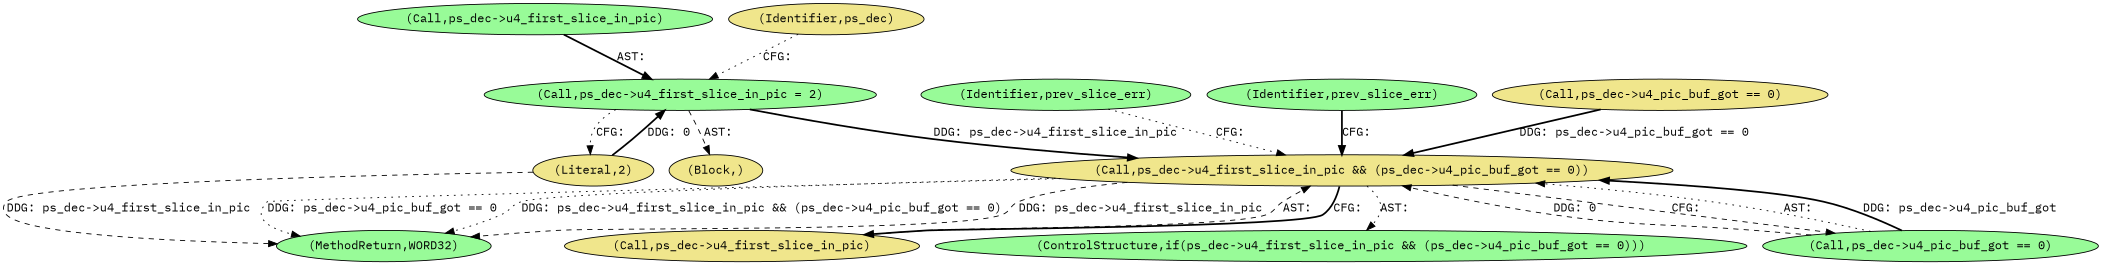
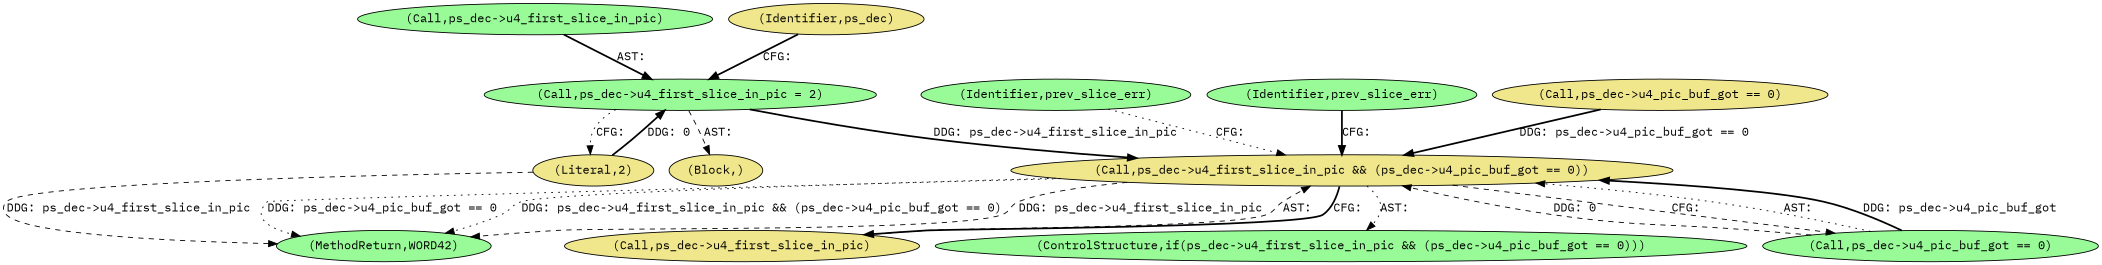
edge "(Identifier,ps_dec)" -> "(Call,ps_dec->u4_first_slice_in_pic = 2)": style dotted -> bold
node "(MethodReturn,WORD32)": label "(MethodReturn,WORD32)" -> "(MethodReturn,WORD42)"
